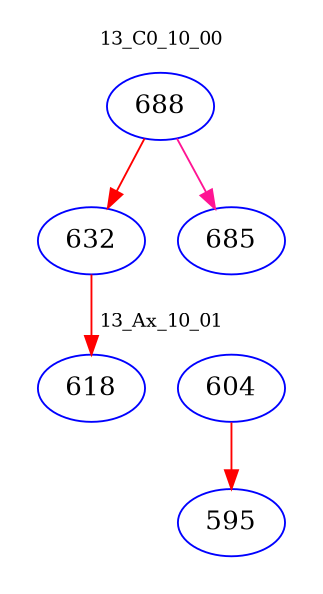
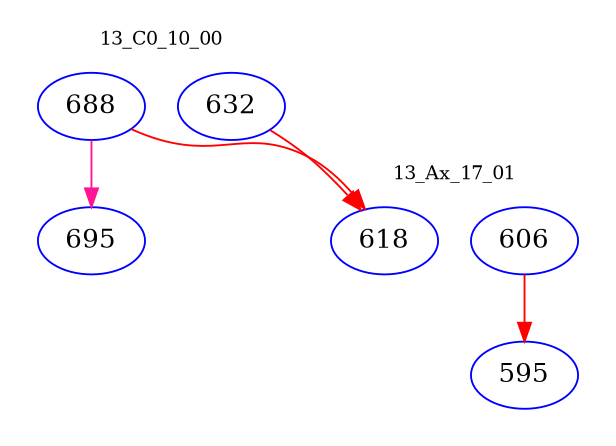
edge "688" -> "632": now "688" -> "618"
node "685": label "685" -> "695"
cluster "13_Ax_10_01": label "13_Ax_10_01" -> "13_Ax_17_01"
node "604": label "604" -> "606"
